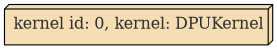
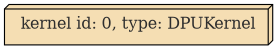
node "kernel id: 0, kernel: DPUKernel": label "kernel id: 0, kernel: DPUKernel" -> "kernel id: 0, type: DPUKernel"
